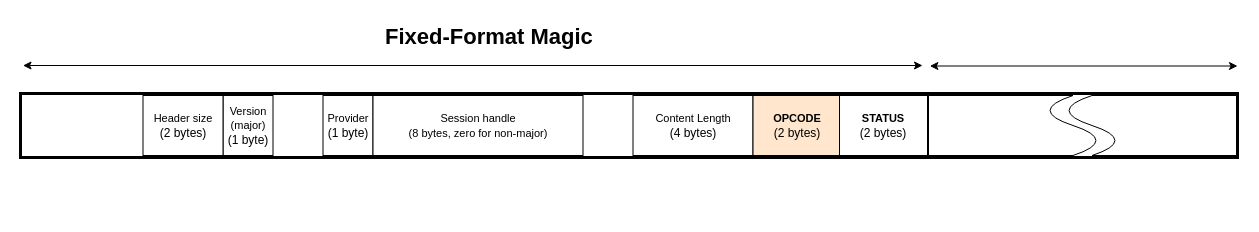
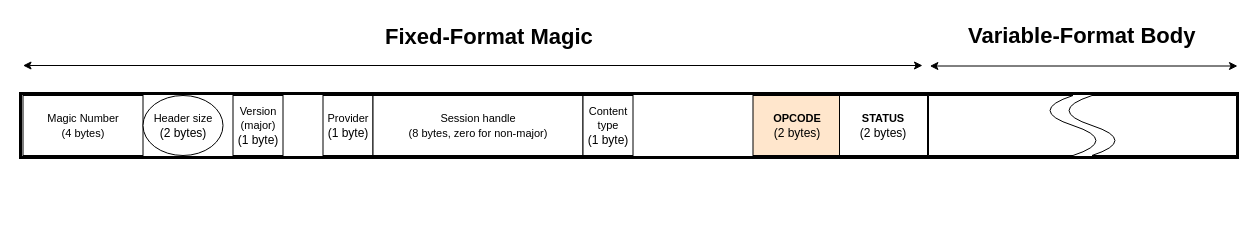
node "Variable-Format Body": added
node "Magic Number (4 bytes)": added
node "Header size (2 bytes)": shape rectangle -> ellipse
node "Version (major) (1 byte)": moved (248, 126) -> (258, 126)
node "Content type (1 byte)": added
node "Content Length (4 bytes)": removed
